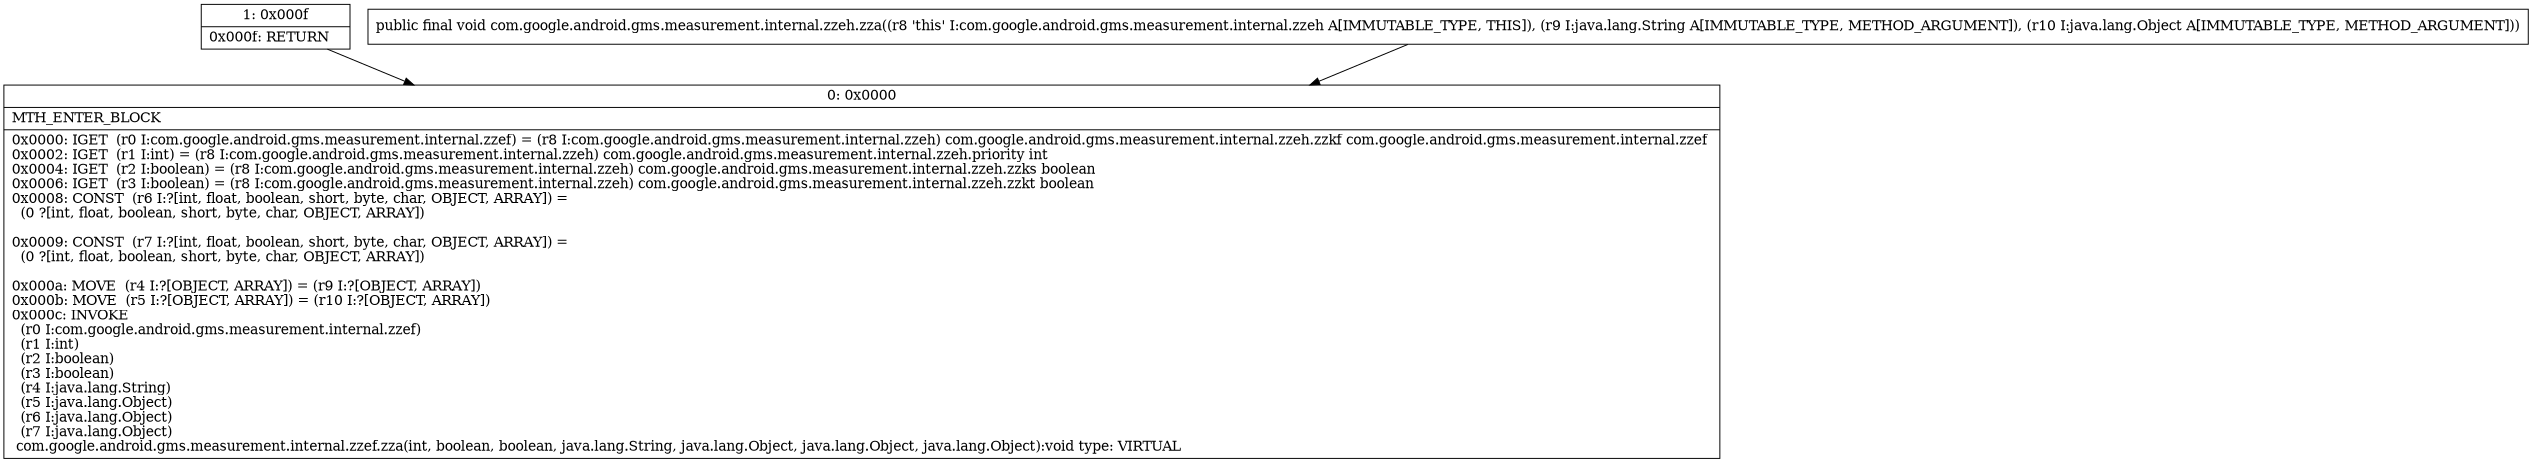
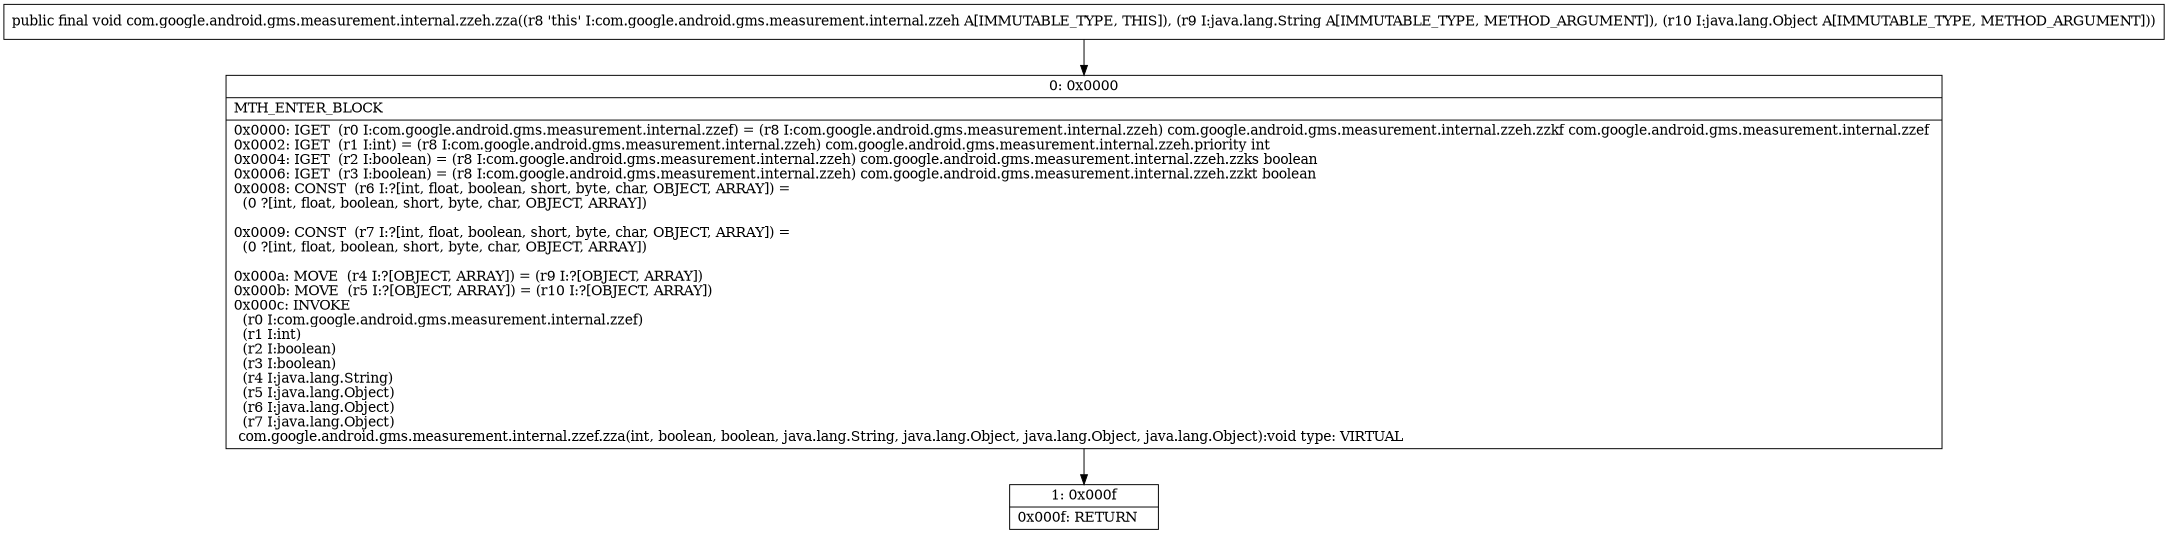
edge "1: 0x000f" -> "0: 0x0000": reversed
